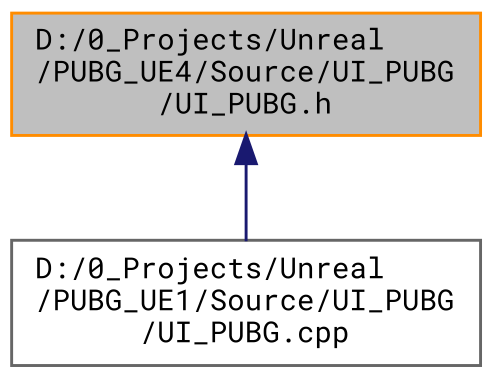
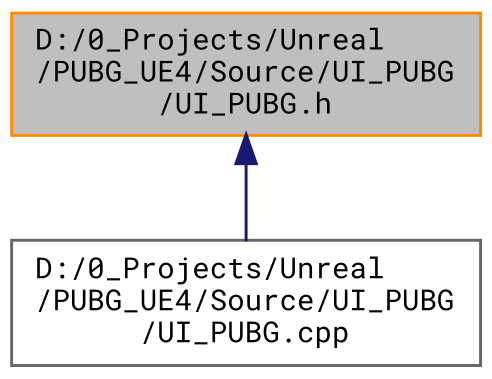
node "D:/0_Projects/Unreal /PUBG_UE1/Source/UI_PUBG /UI_PUBG.cpp": label "D:/0_Projects/Unreal /PUBG_UE1/Source/UI_PUBG /UI_PUBG.cpp" -> "D:/0_Projects/Unreal /PUBG_UE4/Source/UI_PUBG /UI_PUBG.cpp"
